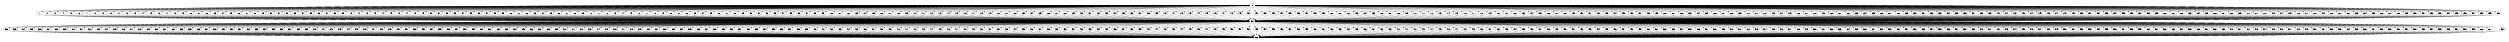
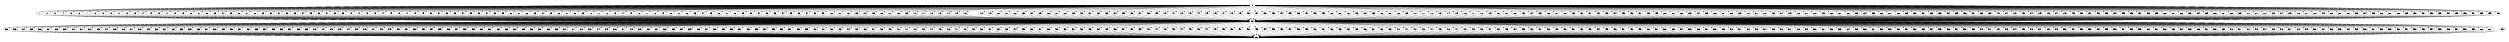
node "117": removed
